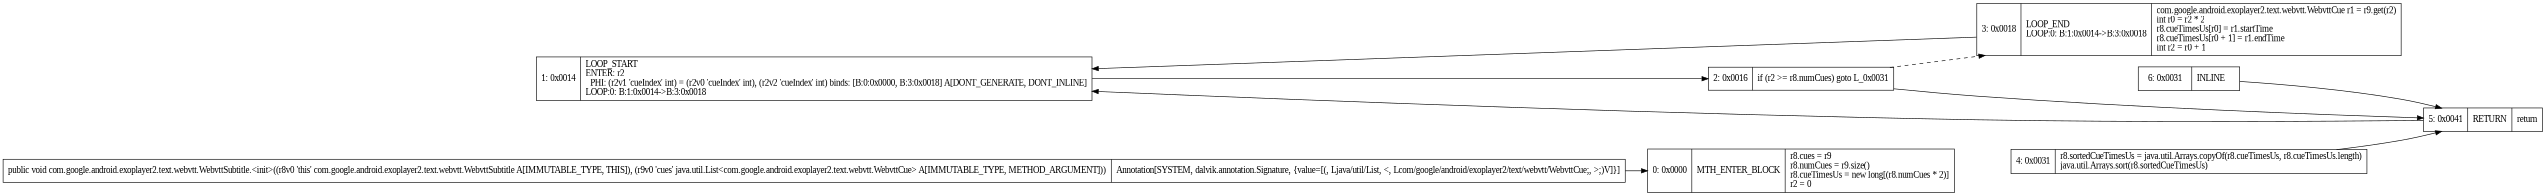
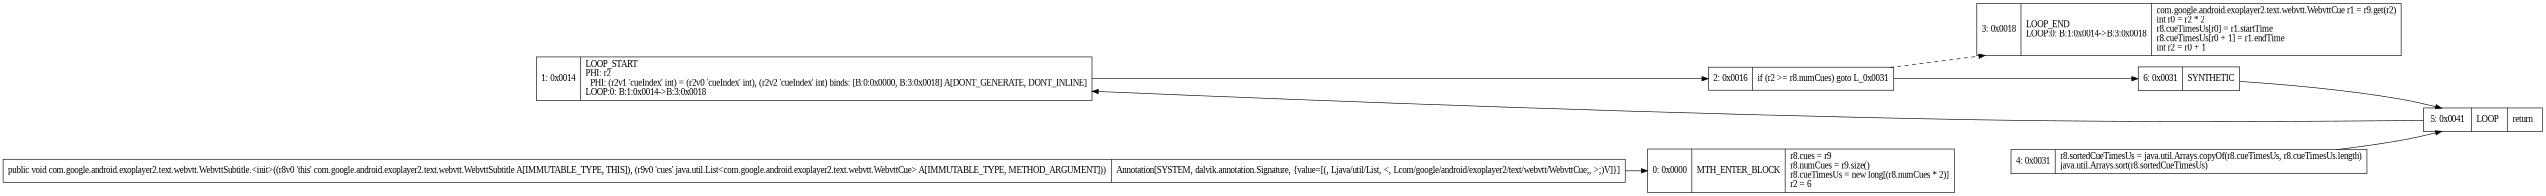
edge "3: 0x0018" -> "1: 0x0014": removed
node "1: 0x0014": text "ENTER: r2" -> "PHI: r2"
node "6: 0x0031": text "INLINE" -> "SYNTHETIC"
edge "2: 0x0016" -> "5: 0x0041": now "2: 0x0016" -> "6: 0x0031"
node "5: 0x0041": text "RETURN" -> "LOOP"
node "0: 0x0000": text "r2 = 0" -> "r2 = 6"
